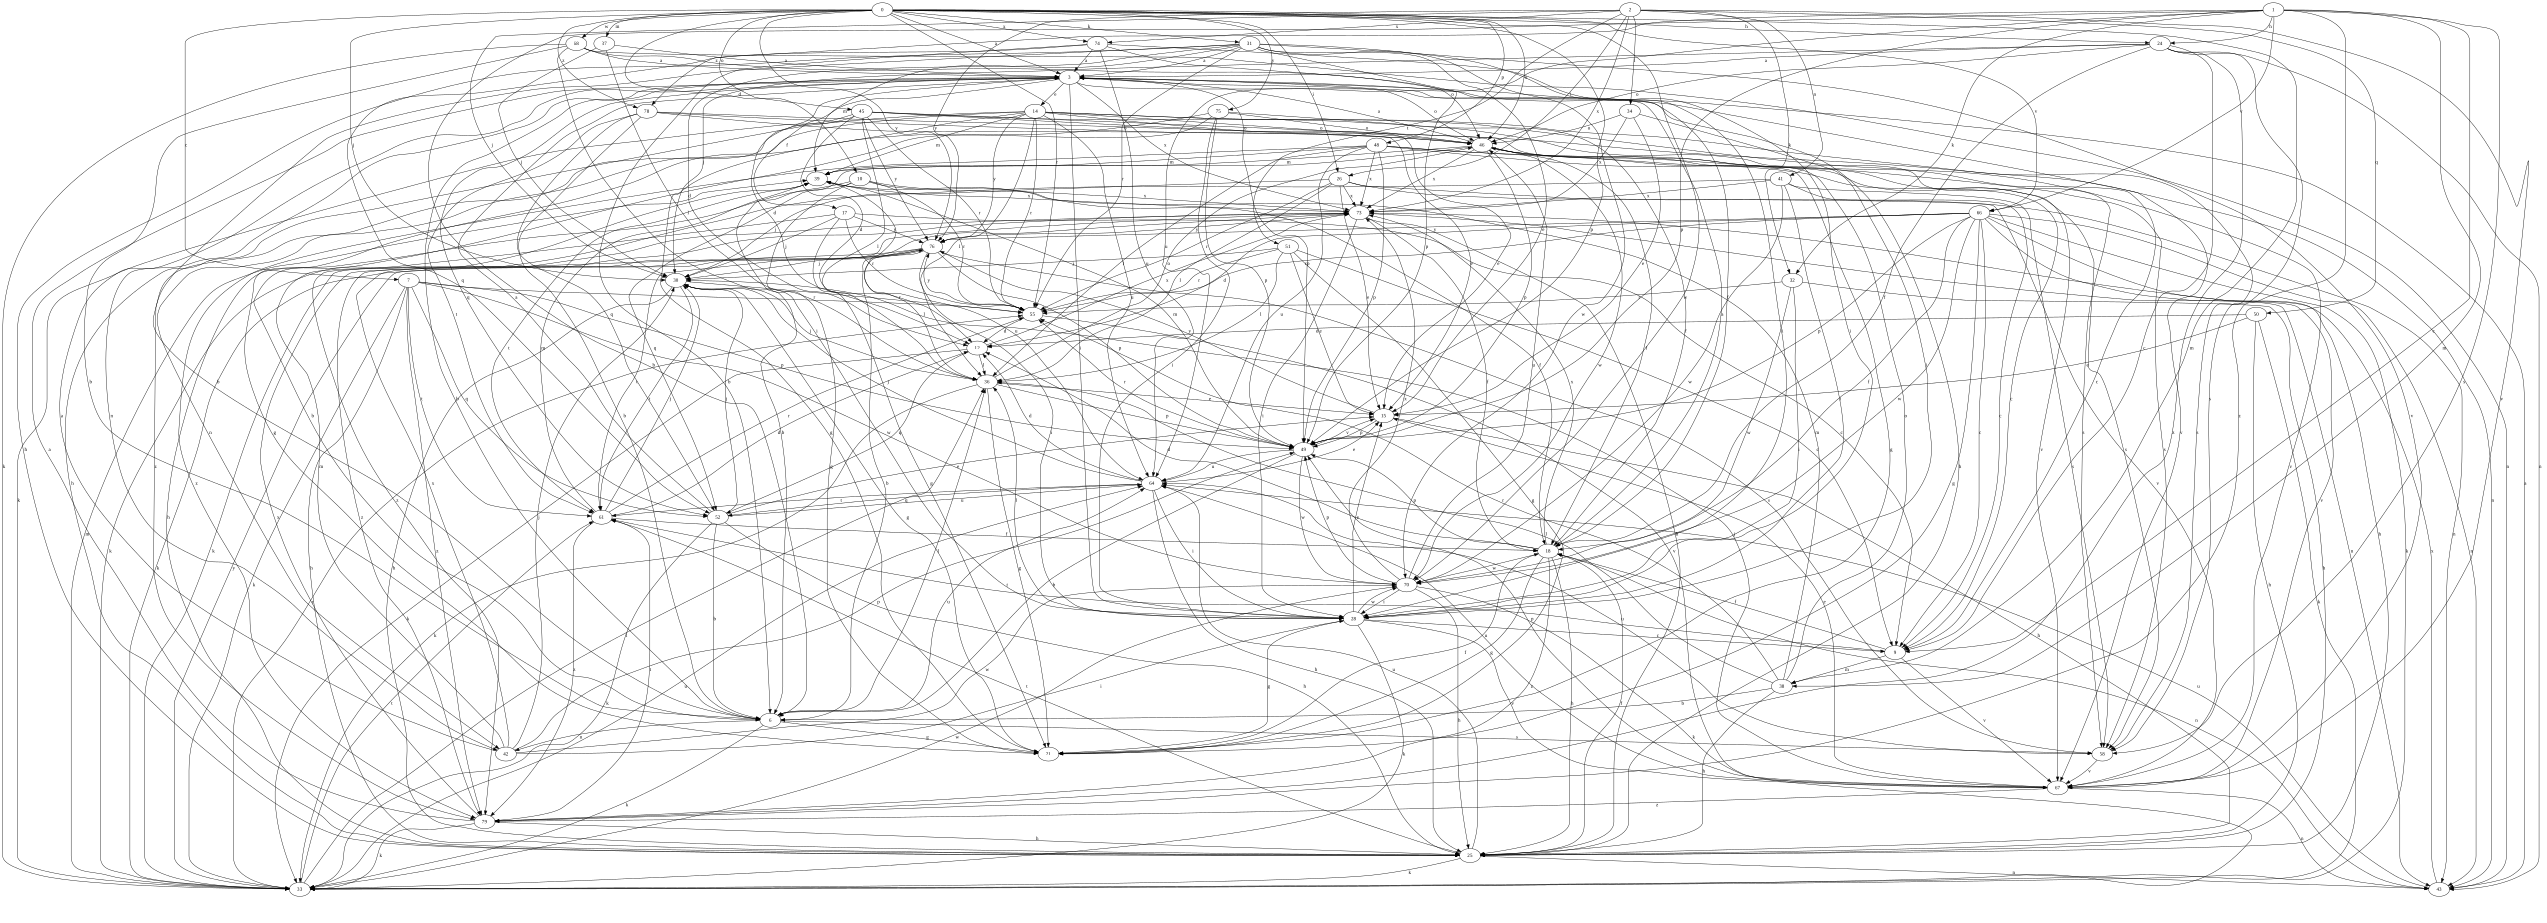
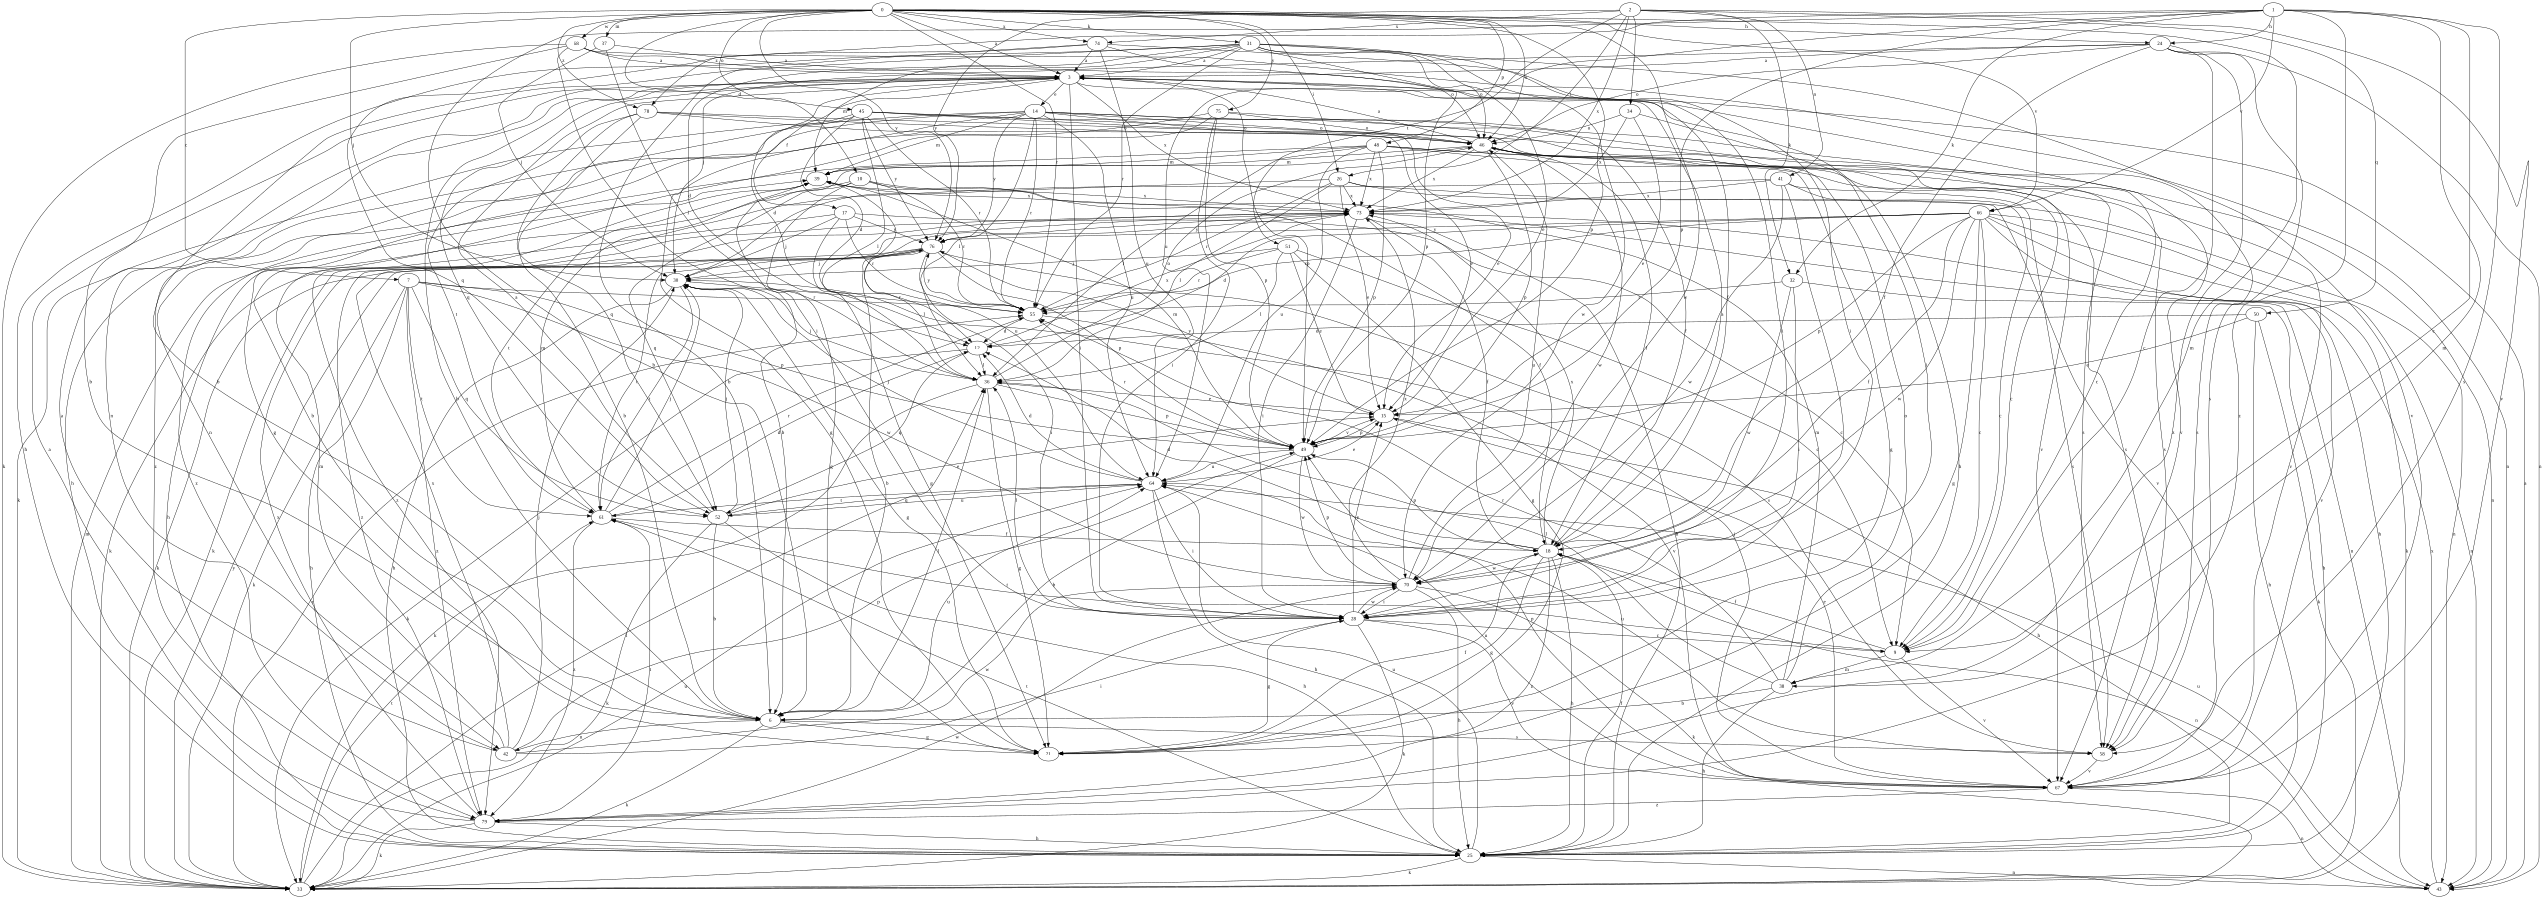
edge "2" -> "30": removed, label "j"
edge "3" -> "46": now "31" -> "46"
